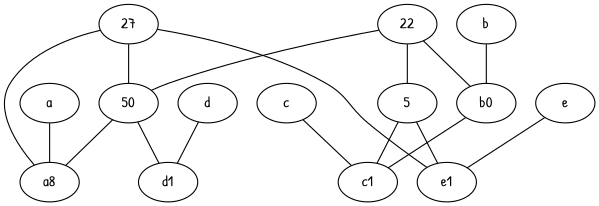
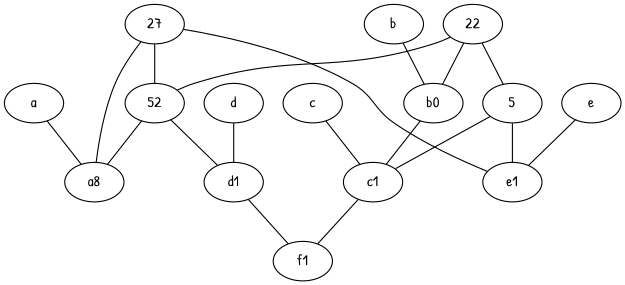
node "50": label "50" -> "52"
node "f1": added
